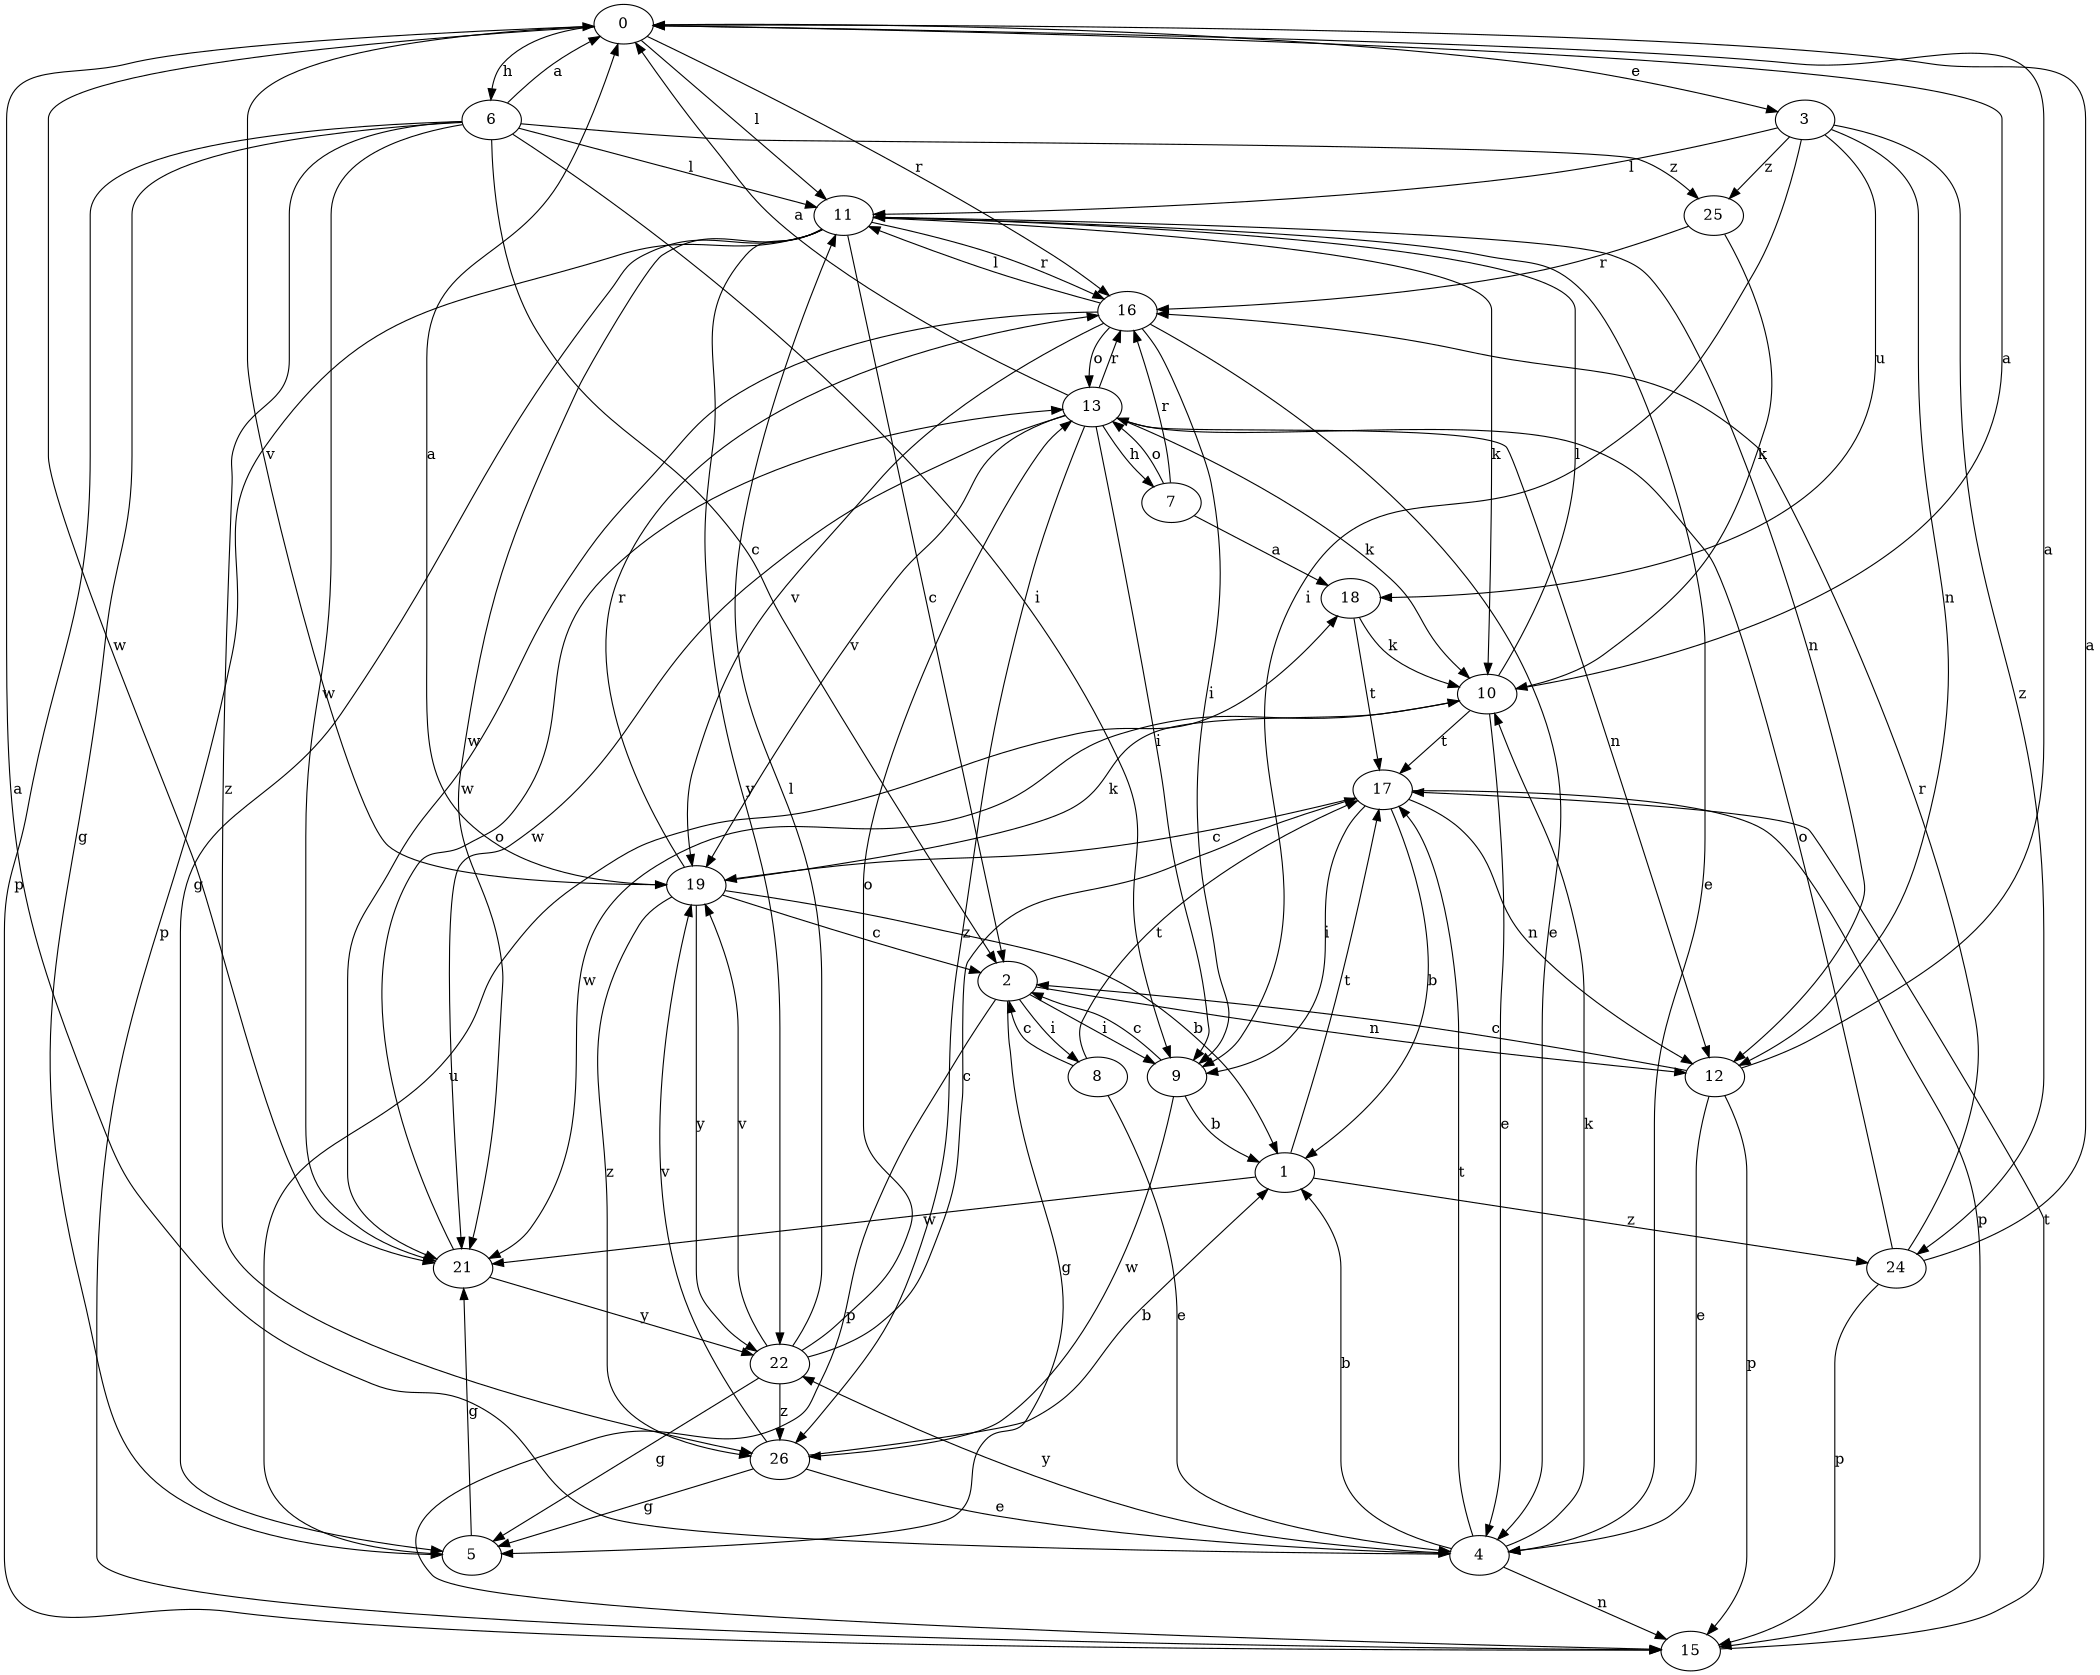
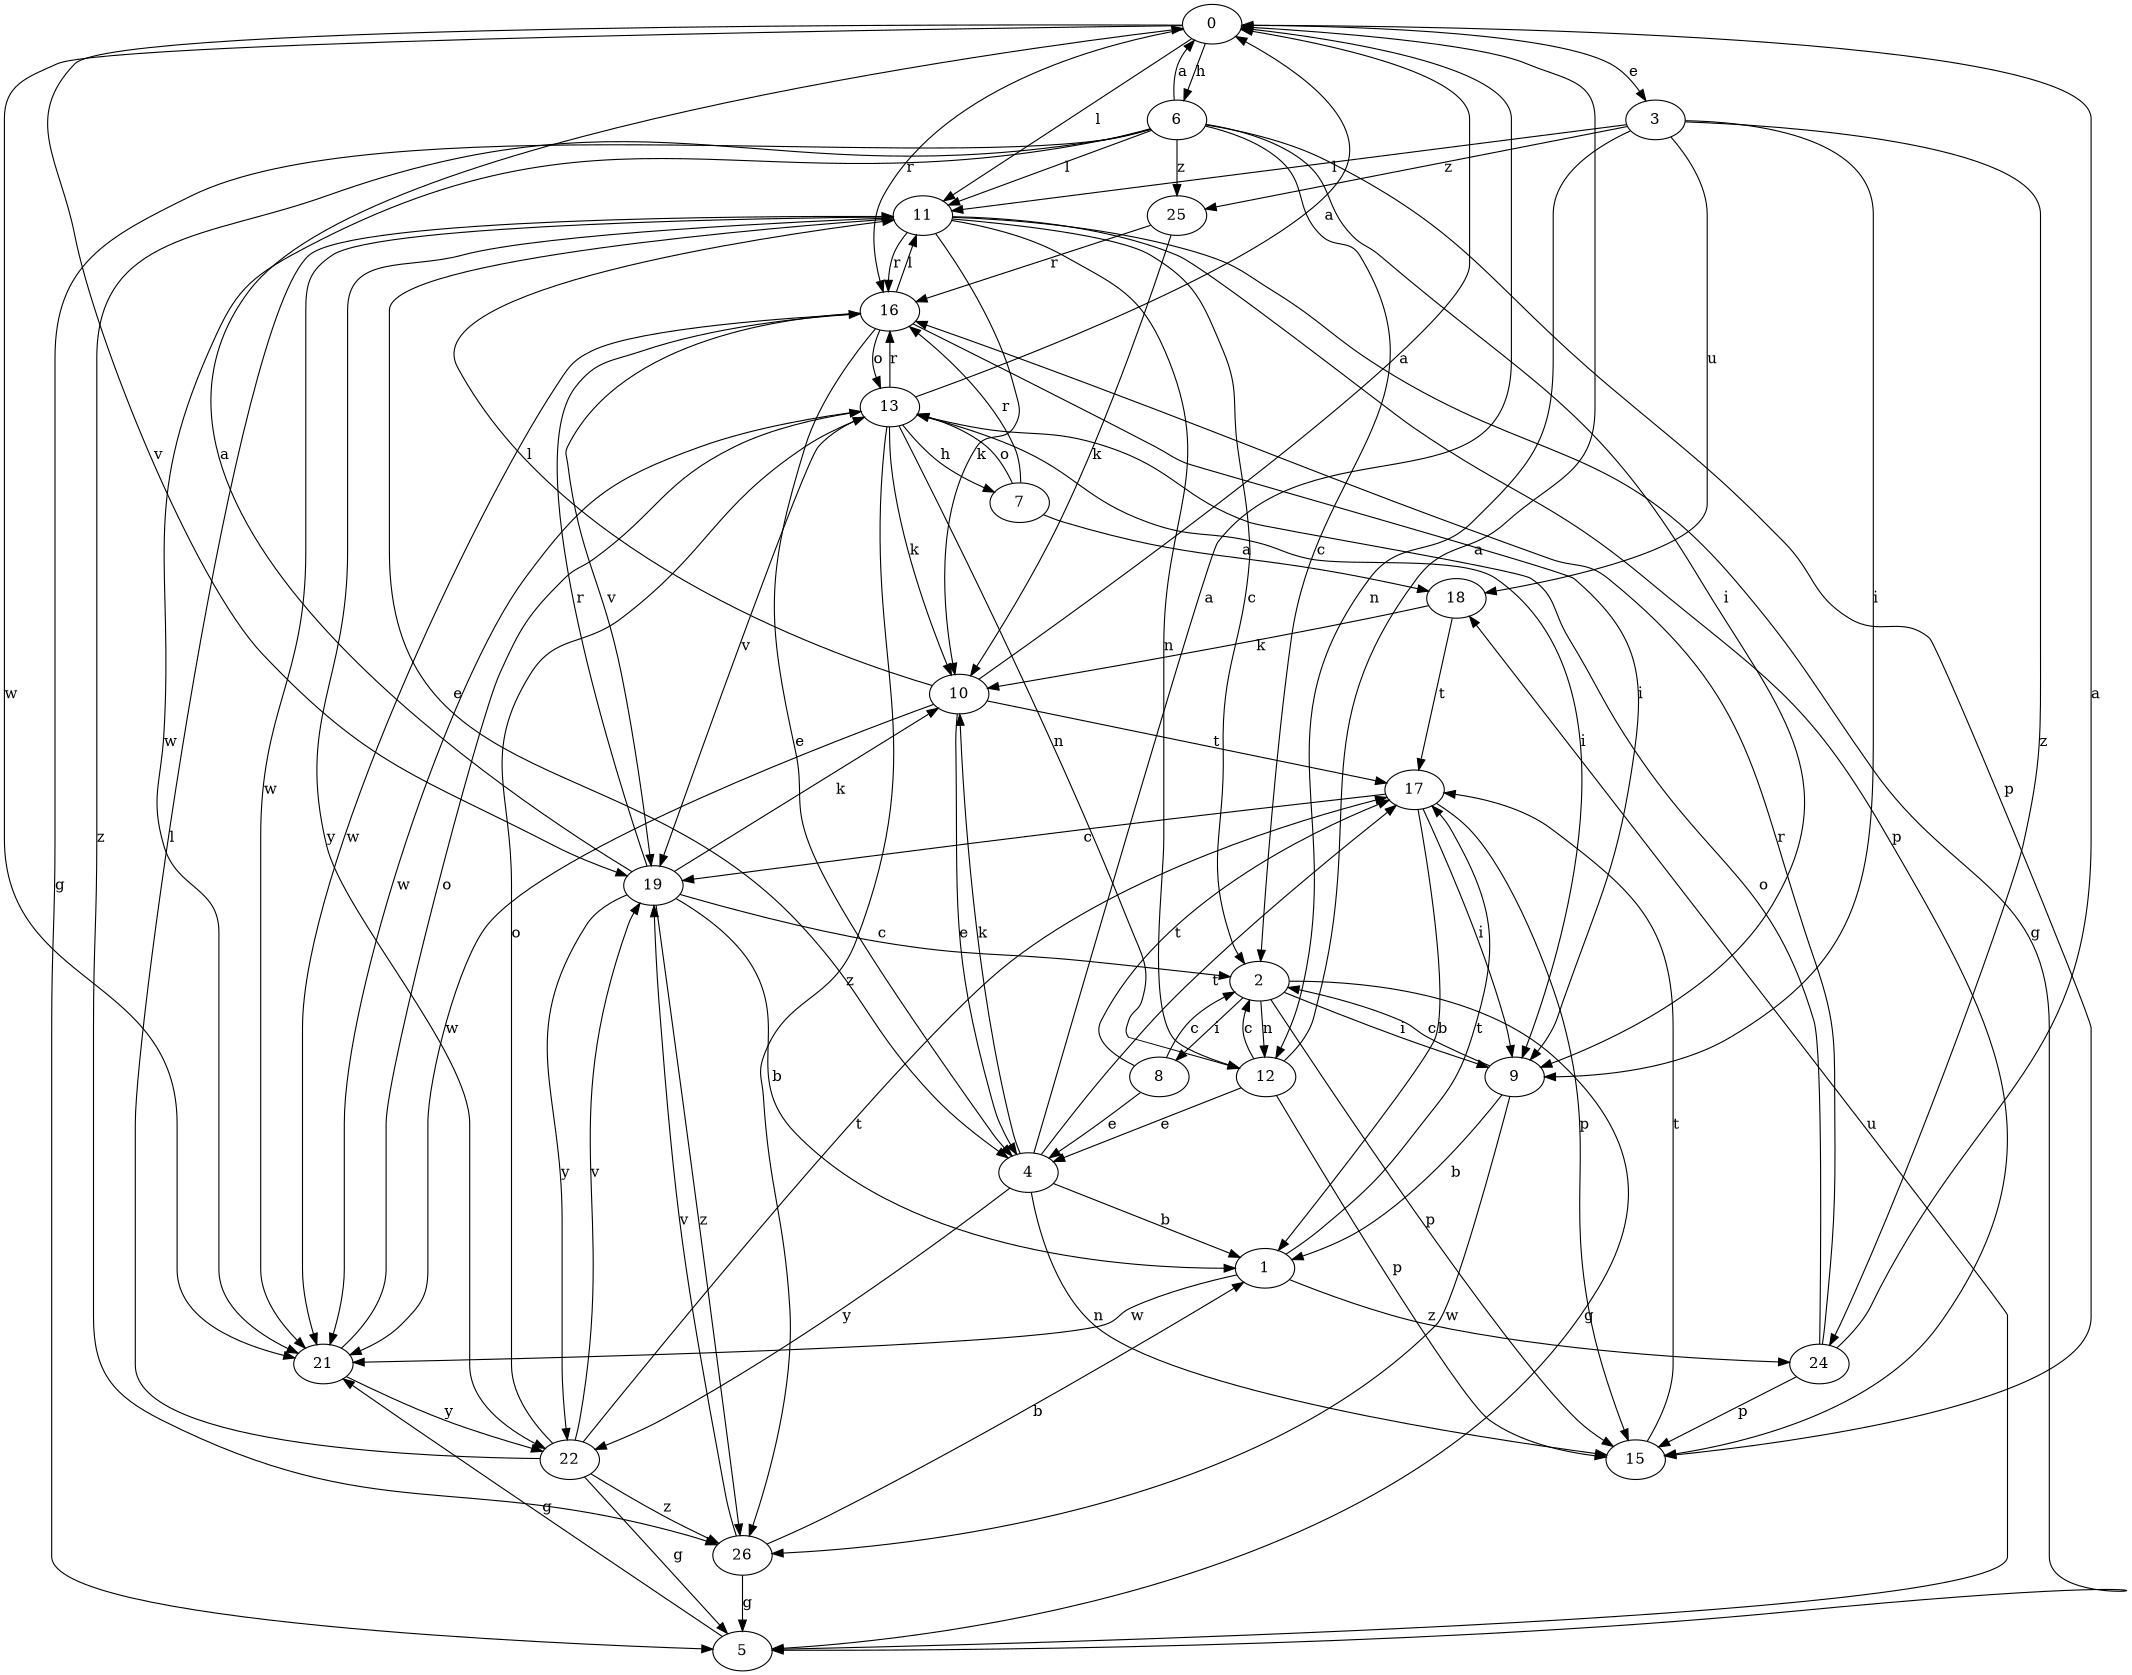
edge "17" -> "12": removed, label "n"
edge "22" -> "17": label "c" -> "t"
edge "26" -> "4": removed, label "e"
